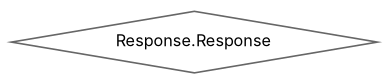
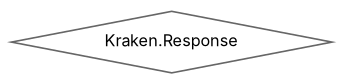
node "Response.Response": label "Response.Response" -> "Kraken.Response"
